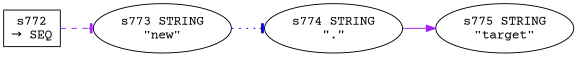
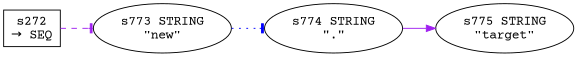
node "s772 → SEQ": label "s772 → SEQ" -> "s272 → SEQ"
